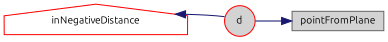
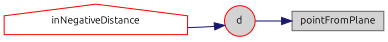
edge "d" -> "inNegativeDistance": reversed
